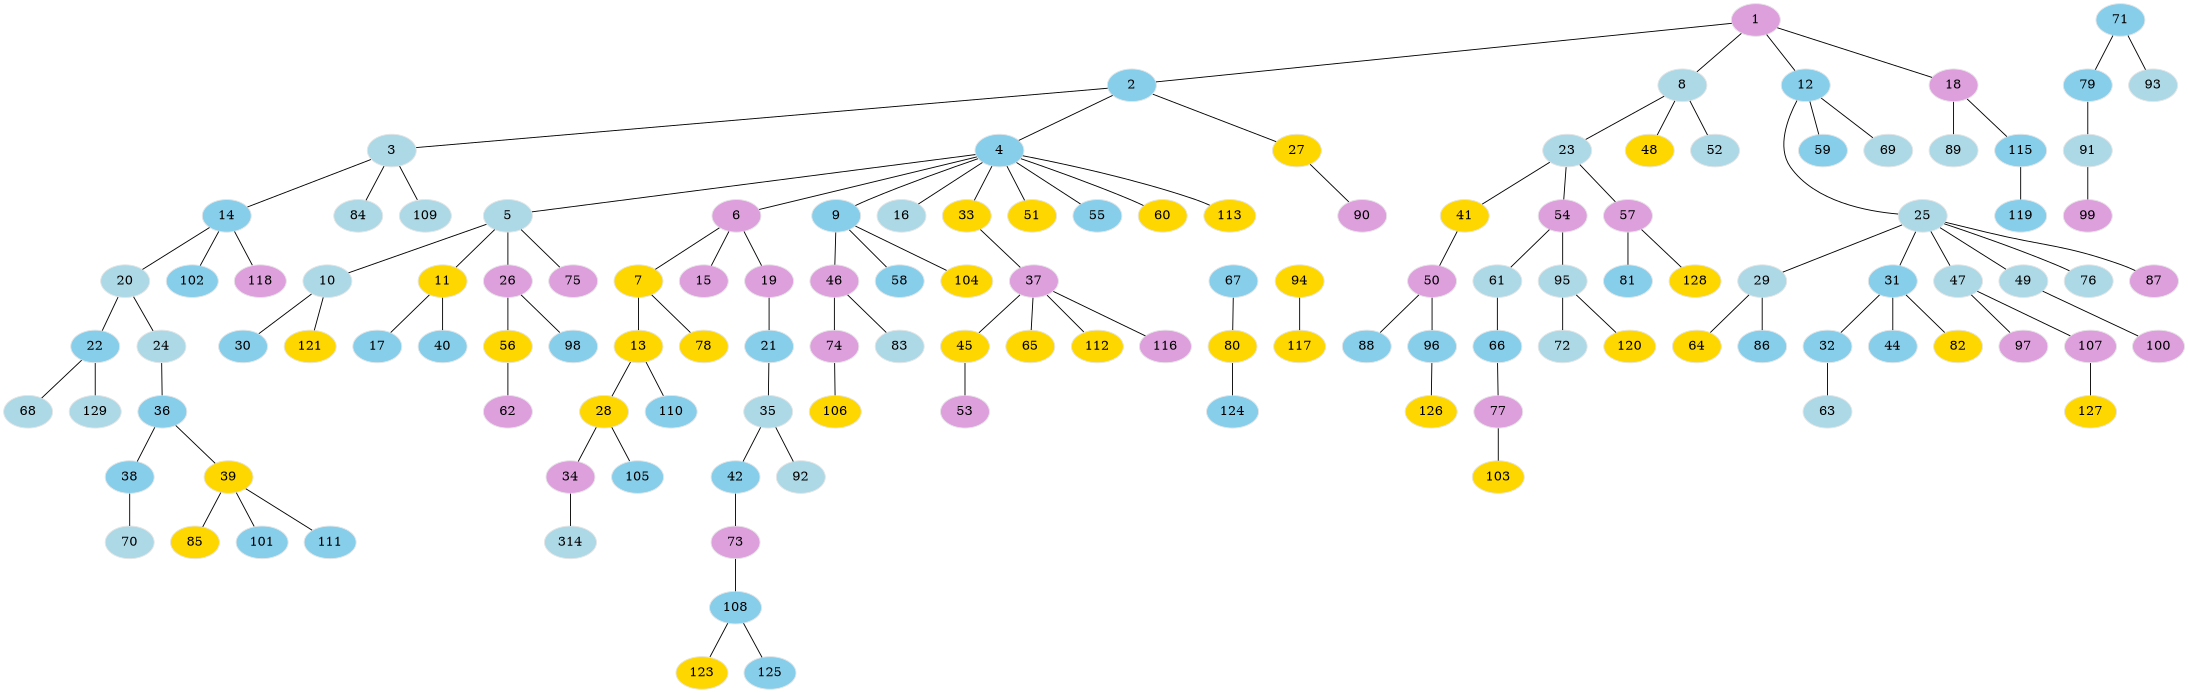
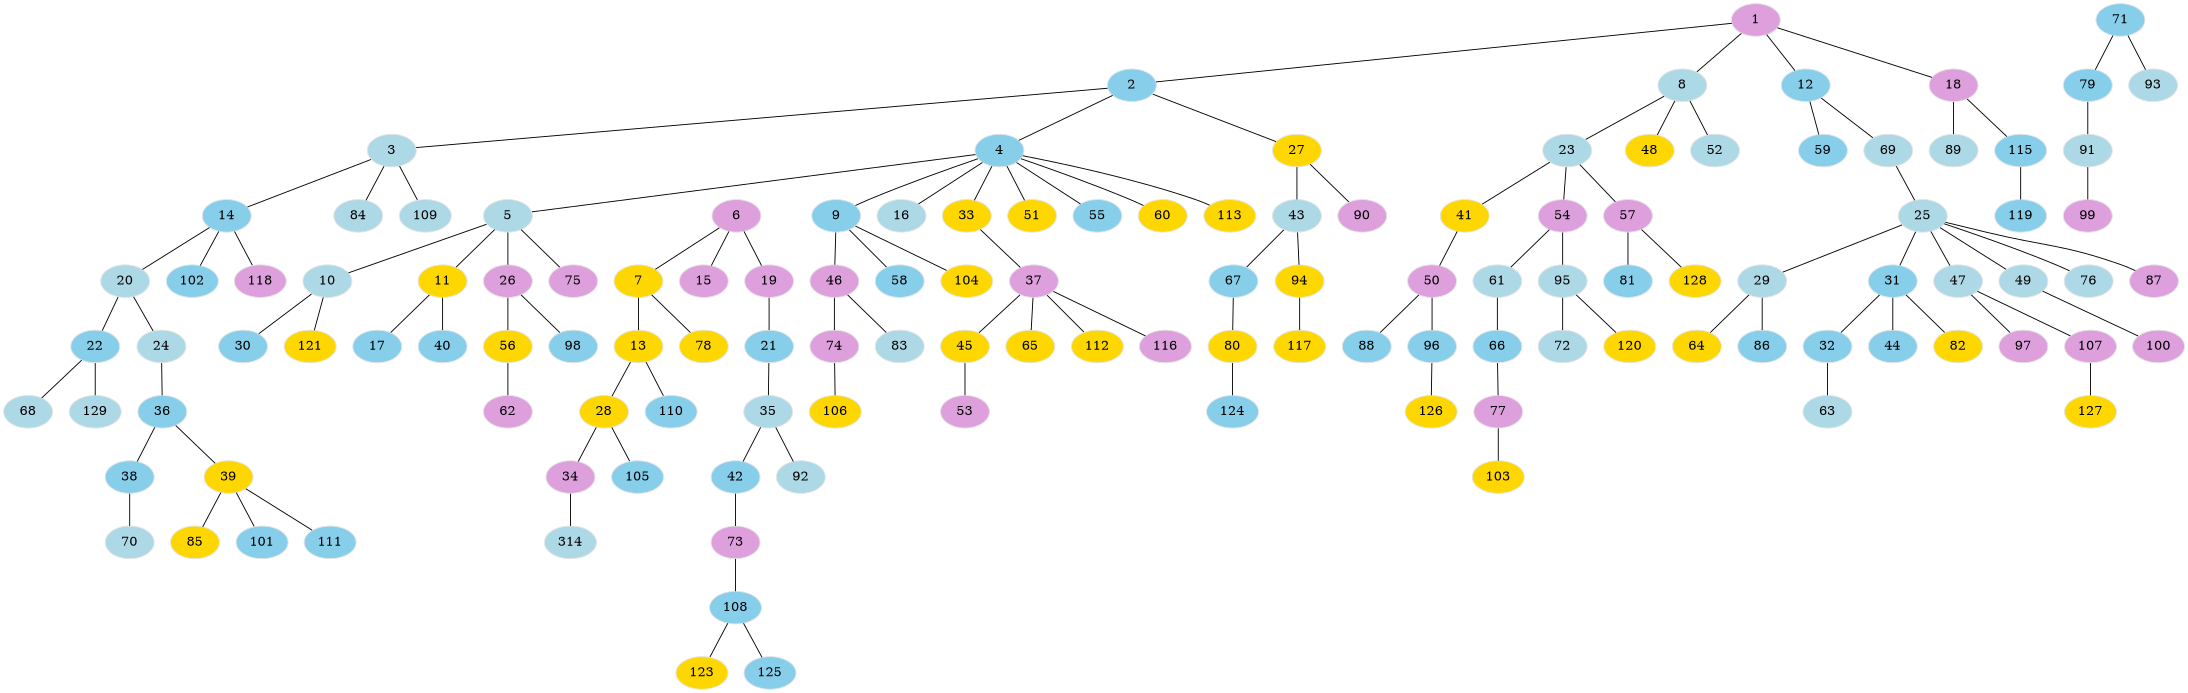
edge "4" -- "6": removed
edge "12" -- "25": now "69" -- "25"
node "43": added
